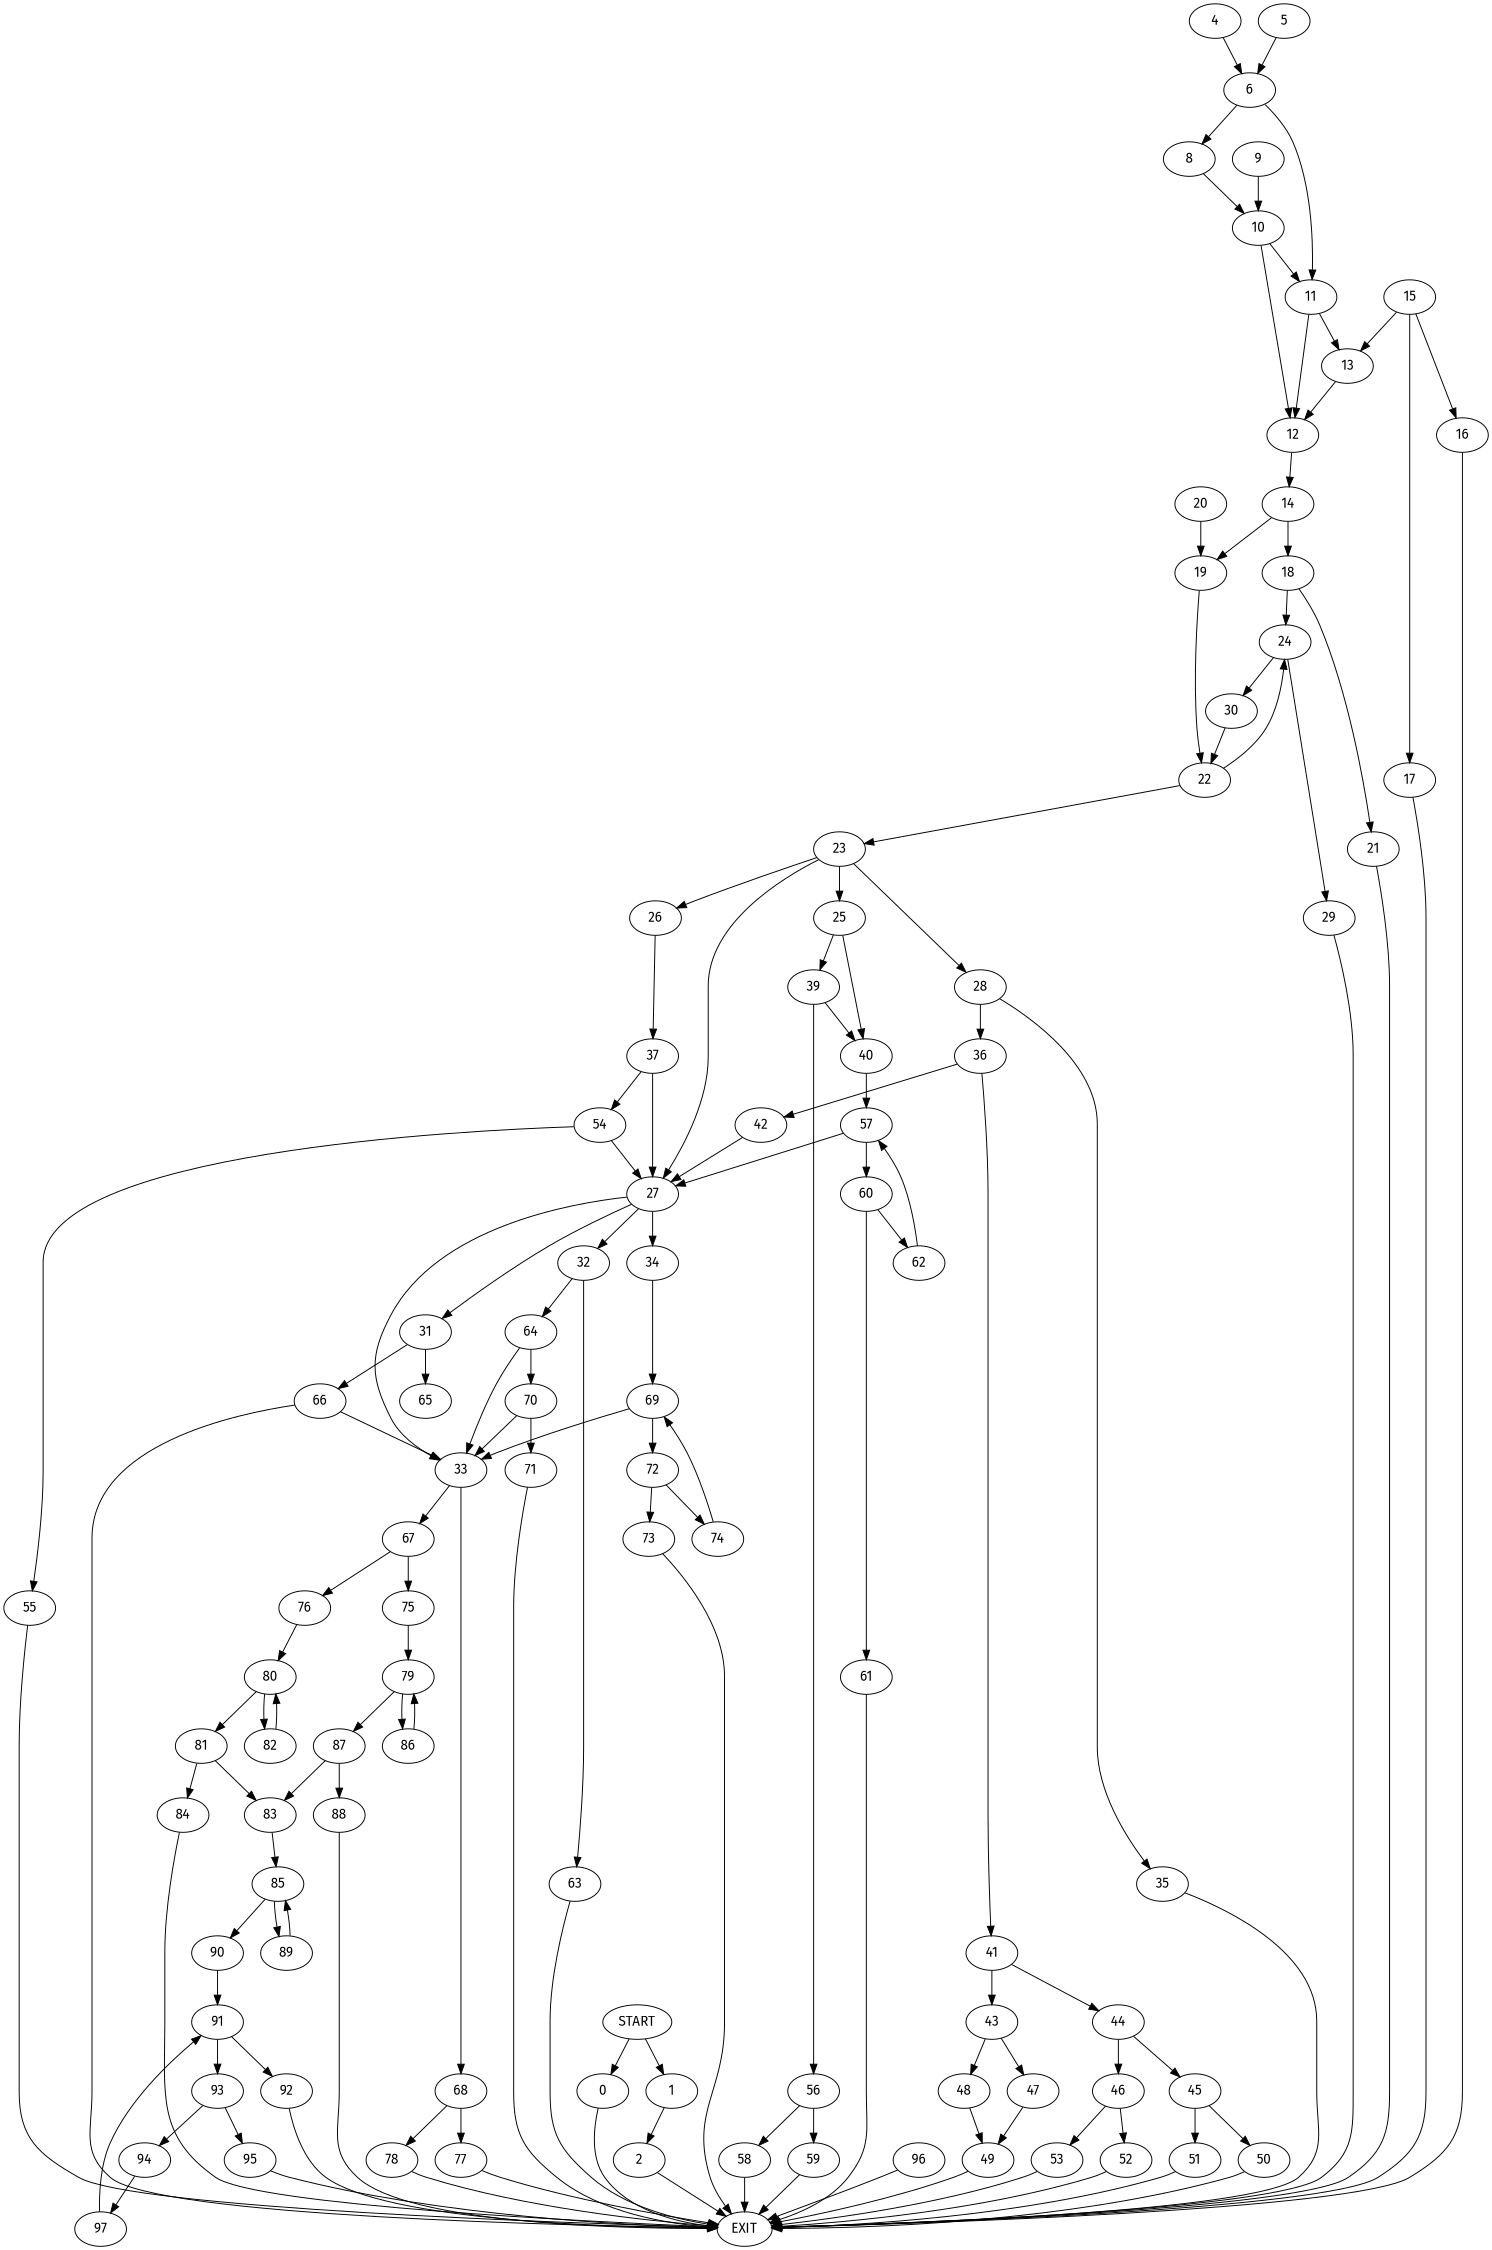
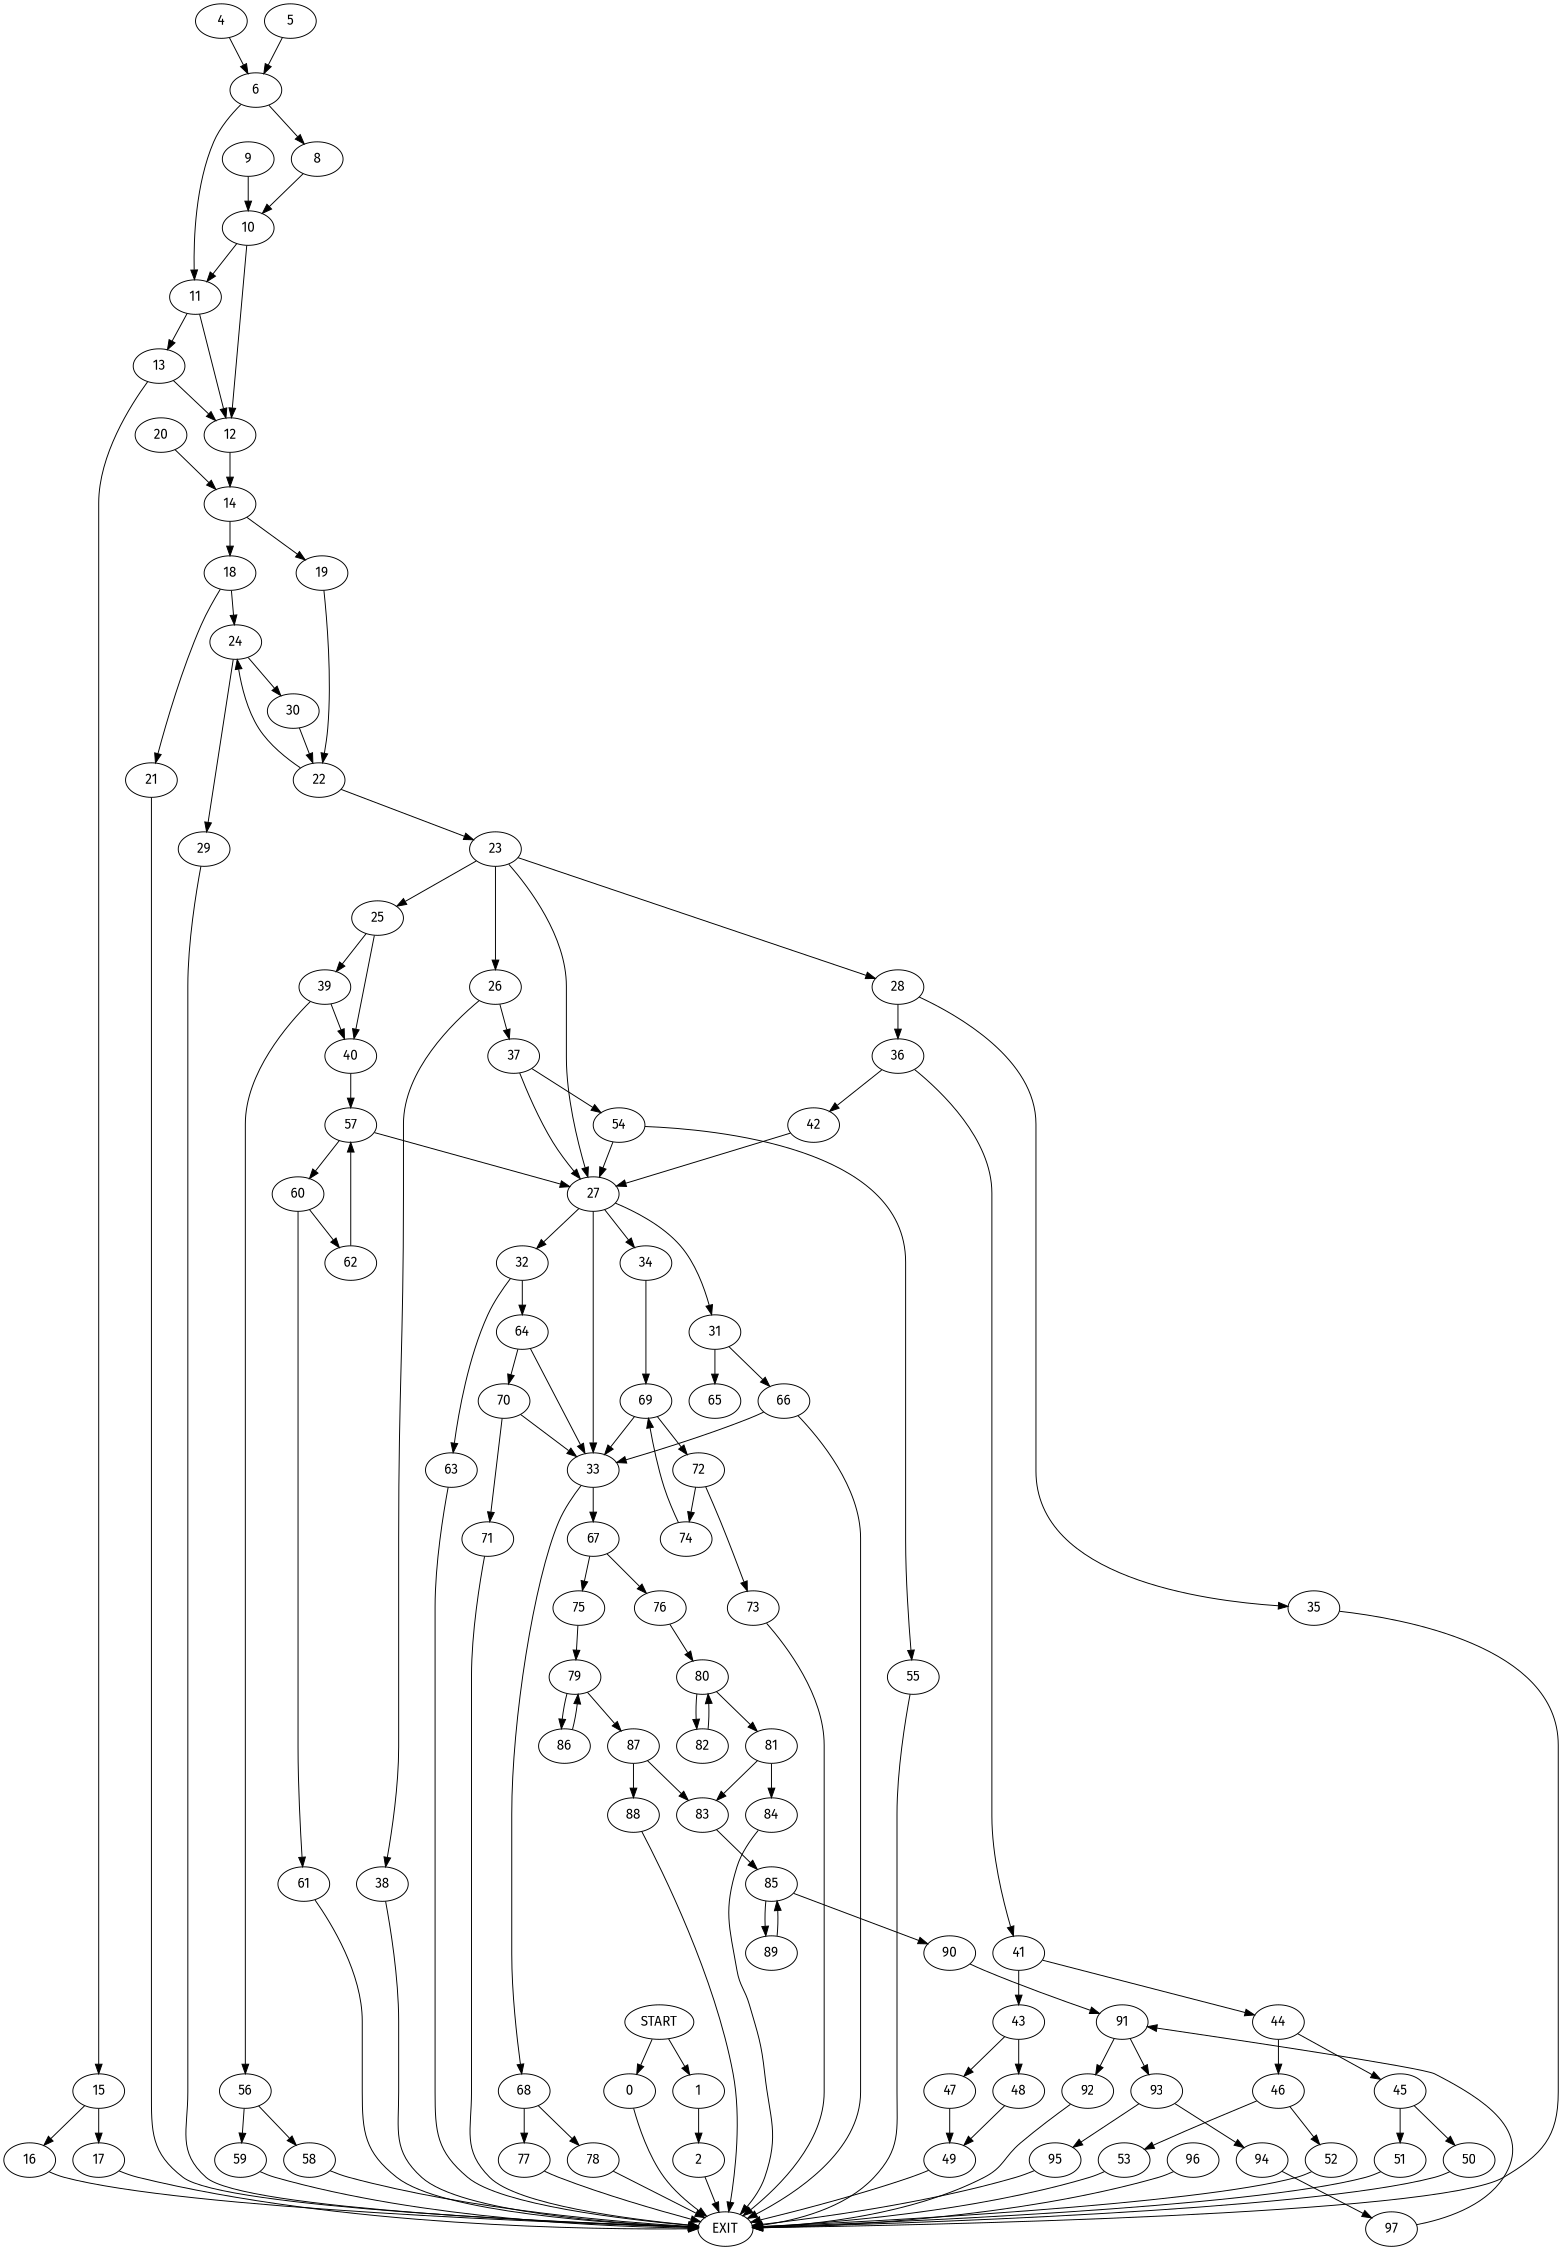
edge "15" -> "13": reversed
edge "20" -> "19": now "20" -> "14"
node "38": added
